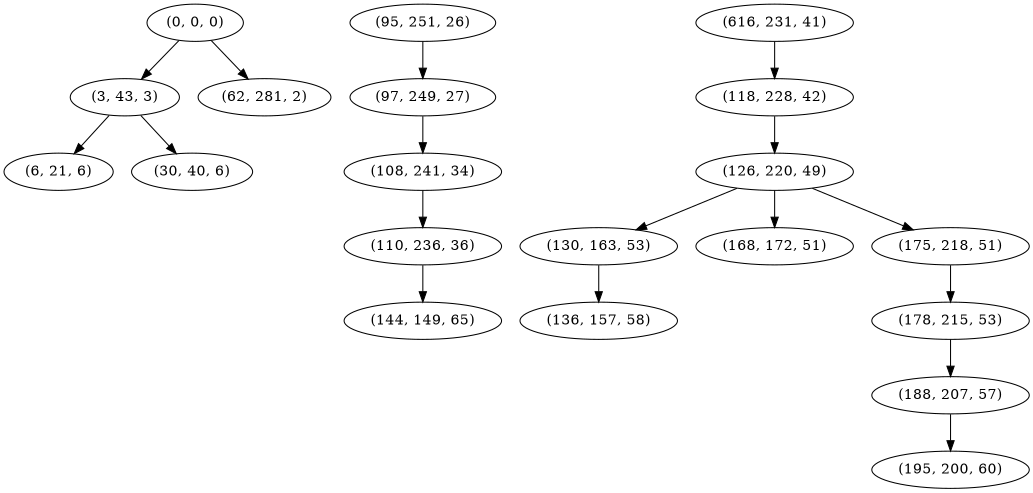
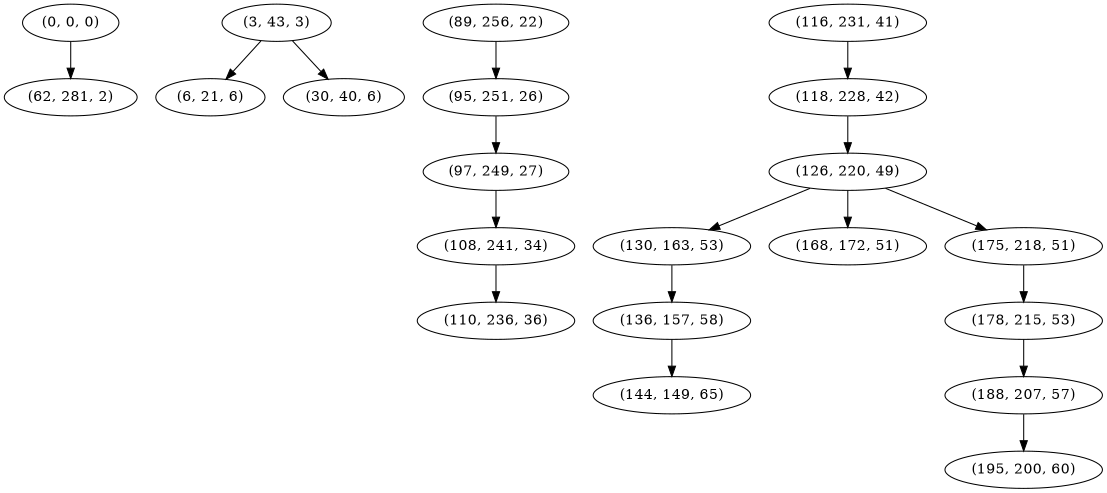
node "(89, 256, 22)": added
node "(616, 231, 41)": label "(616, 231, 41)" -> "(116, 231, 41)"
edge "(0, 0, 0)" -> "(3, 43, 3)": removed
edge "(110, 236, 36)" -> "(144, 149, 65)": now "(136, 157, 58)" -> "(144, 149, 65)"
